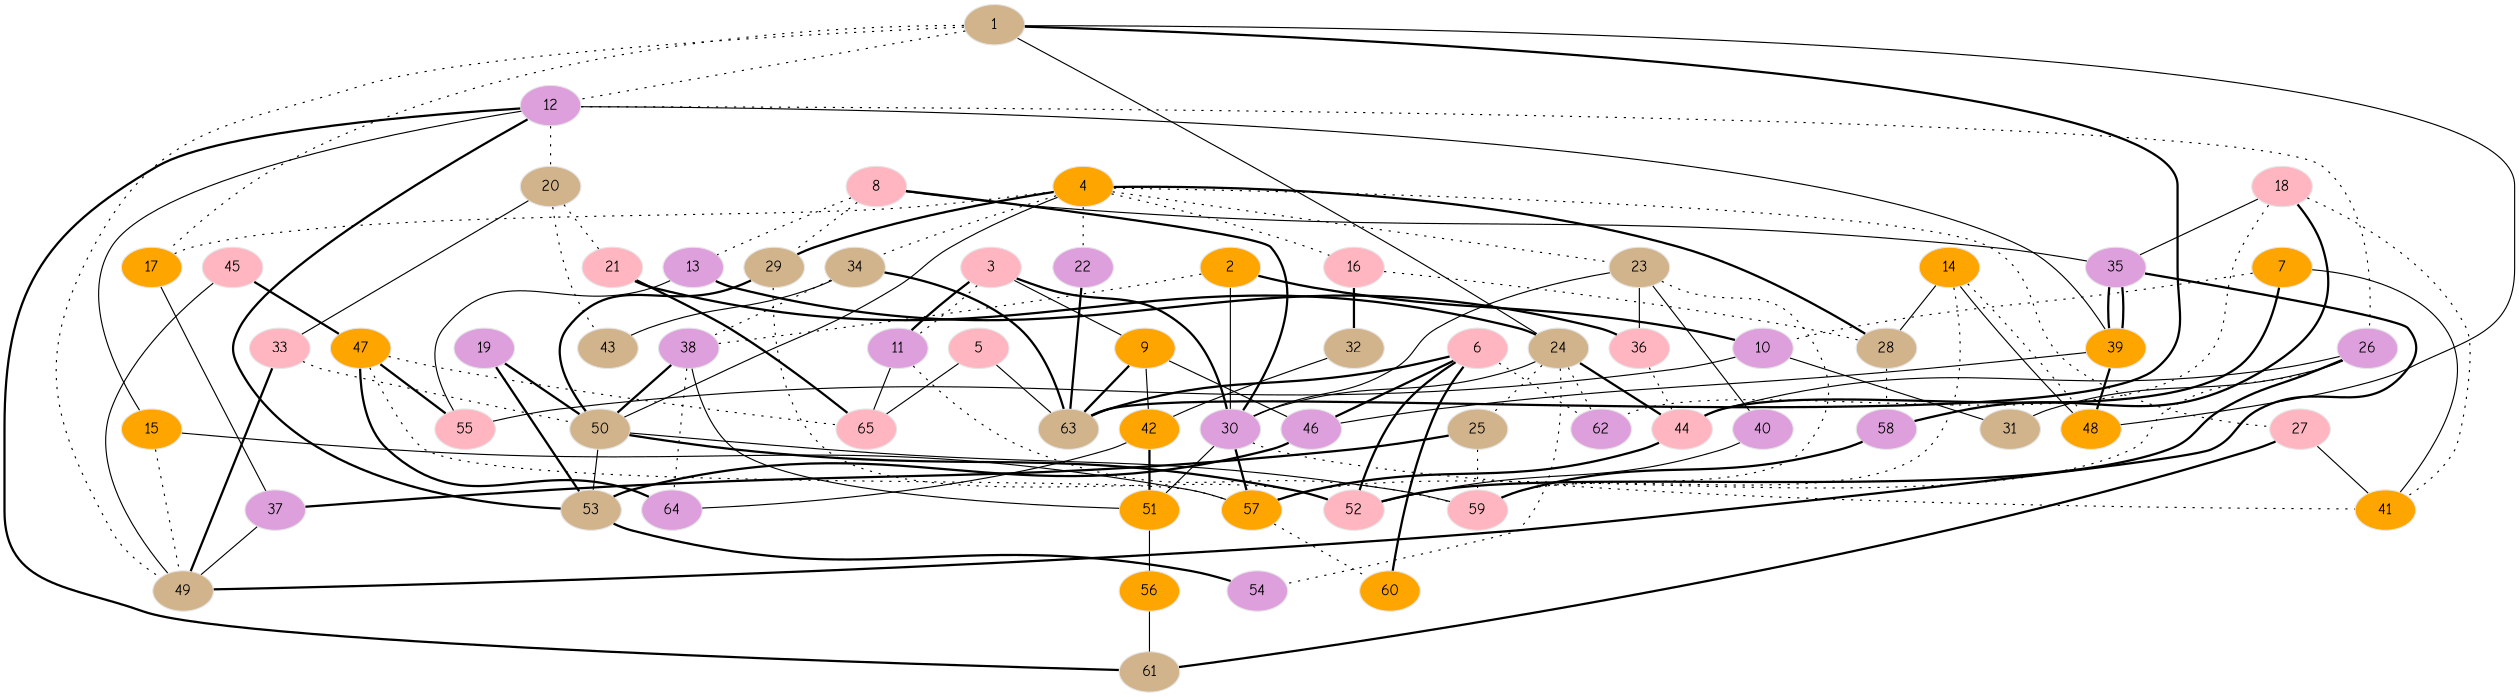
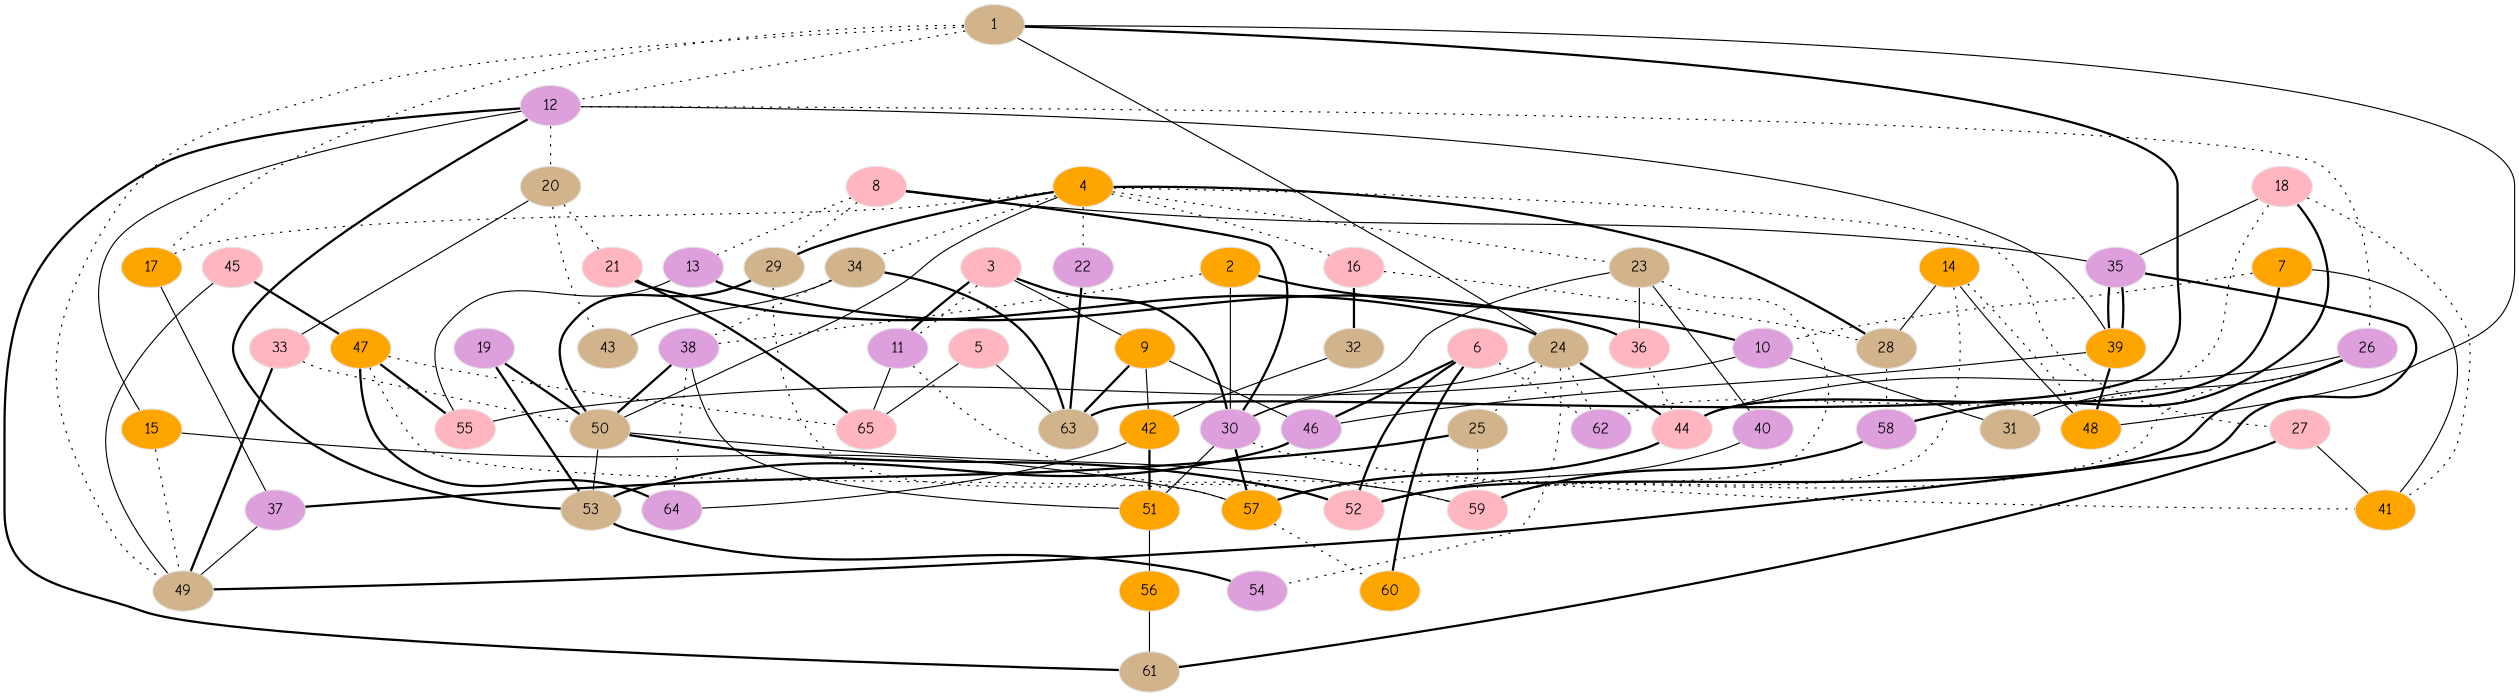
edge "6" -- "63": removed
